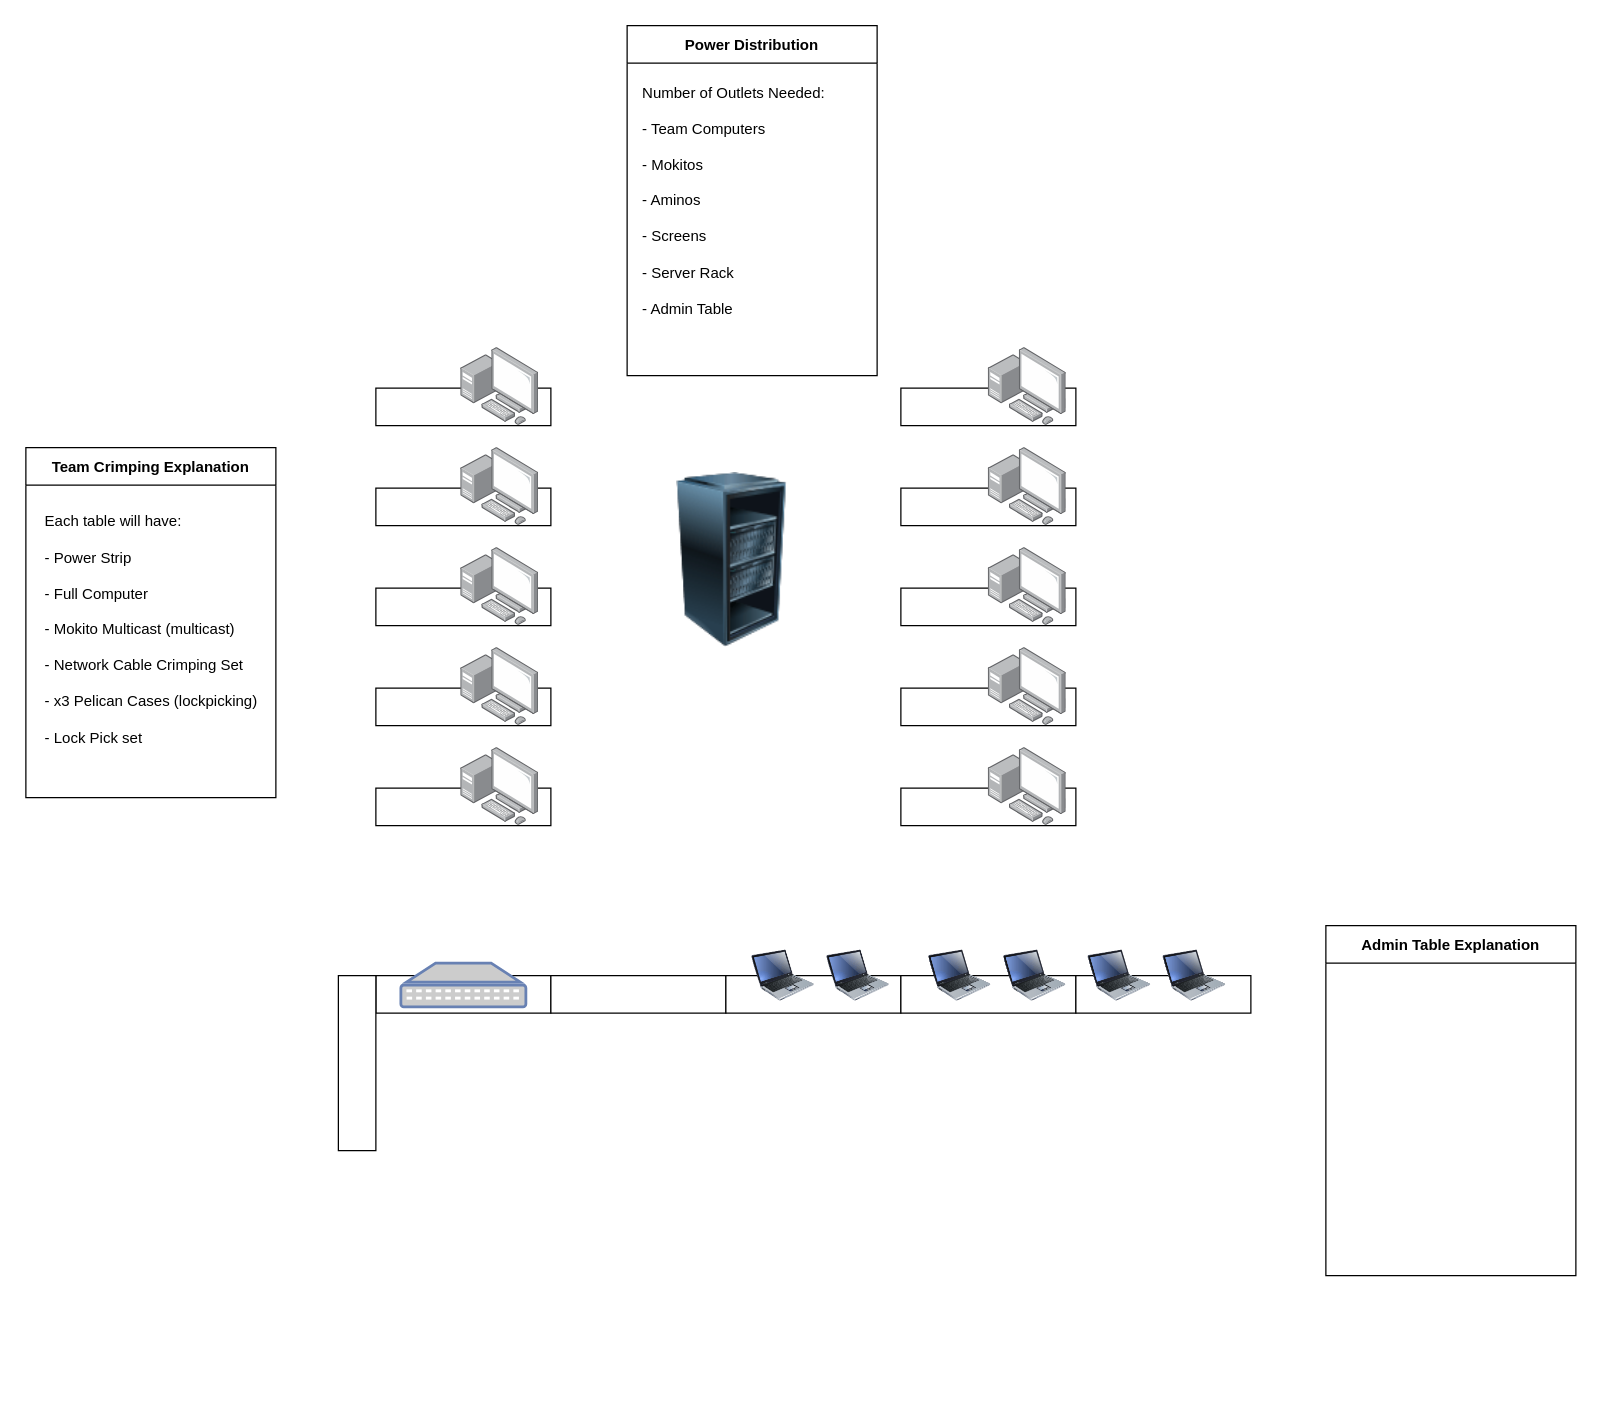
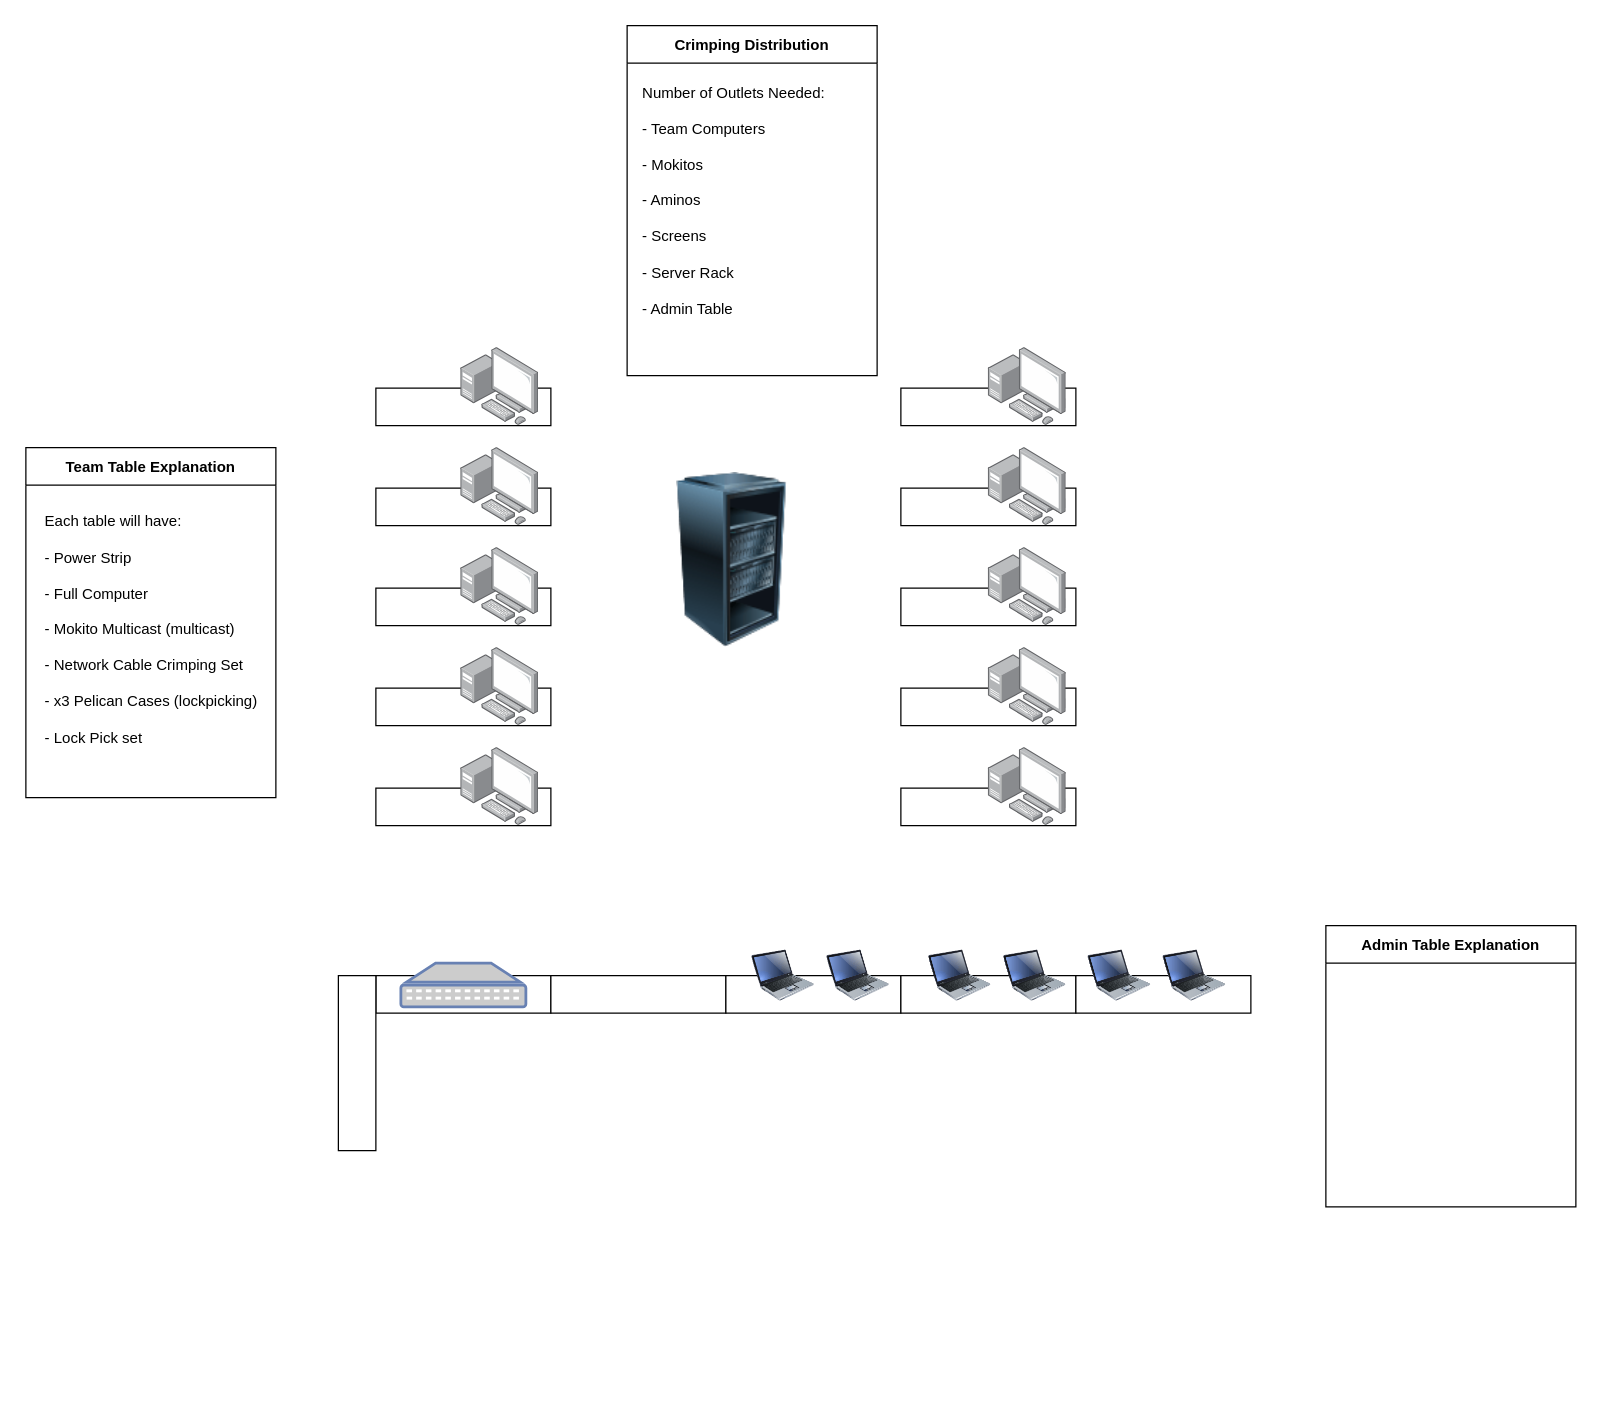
node "Power Distribution": label "Power Distribution" -> "Crimping Distribution"
node "Team Crimping Explanation": label "Team Crimping Explanation" -> "Team Table Explanation"
node "Admin Table Explanation": size 250x350 -> 250x281
